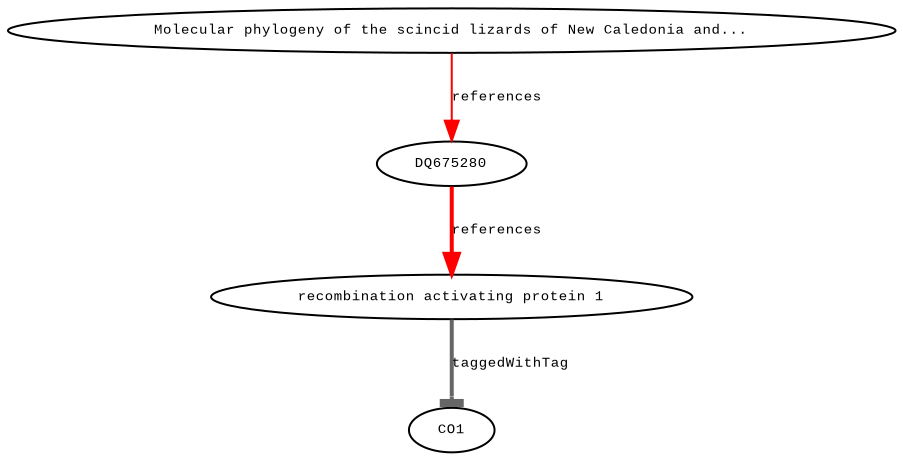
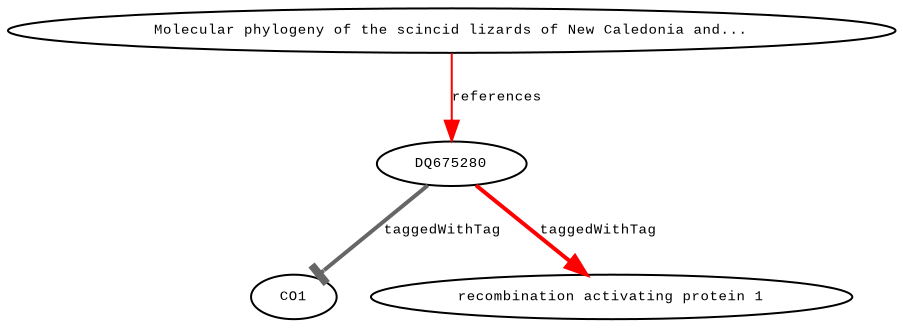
edge "DQ675280" -> "recombination activating protein 1": label "references" -> "taggedWithTag"
edge "recombination activating protein 1" -> "CO1": now "DQ675280" -> "CO1"
